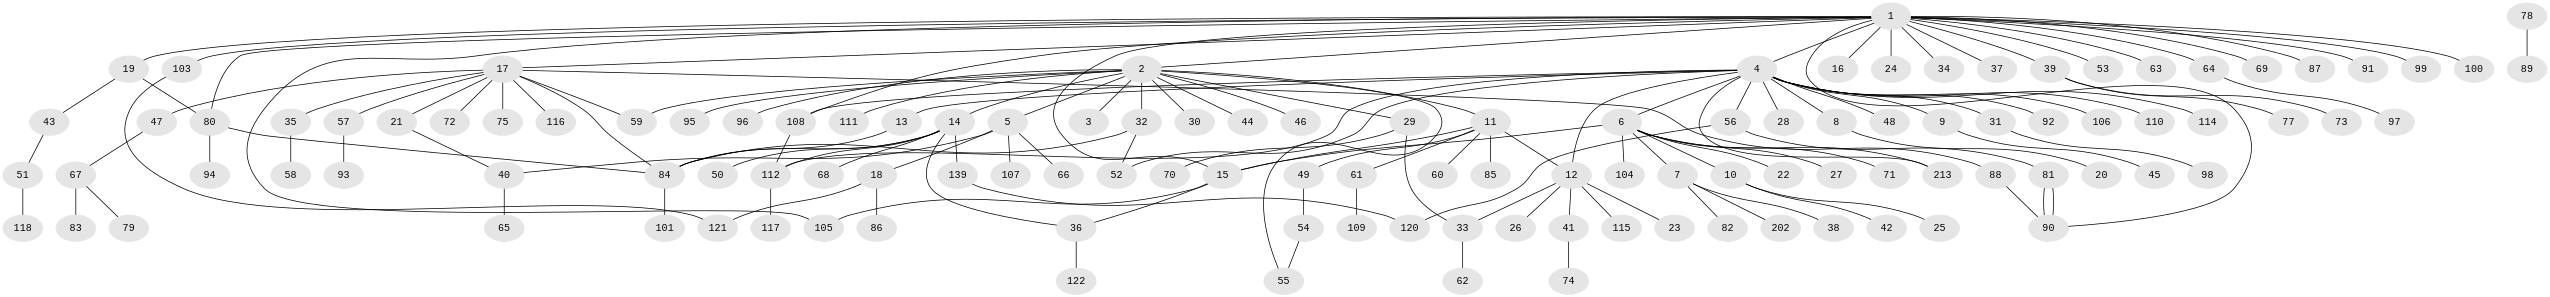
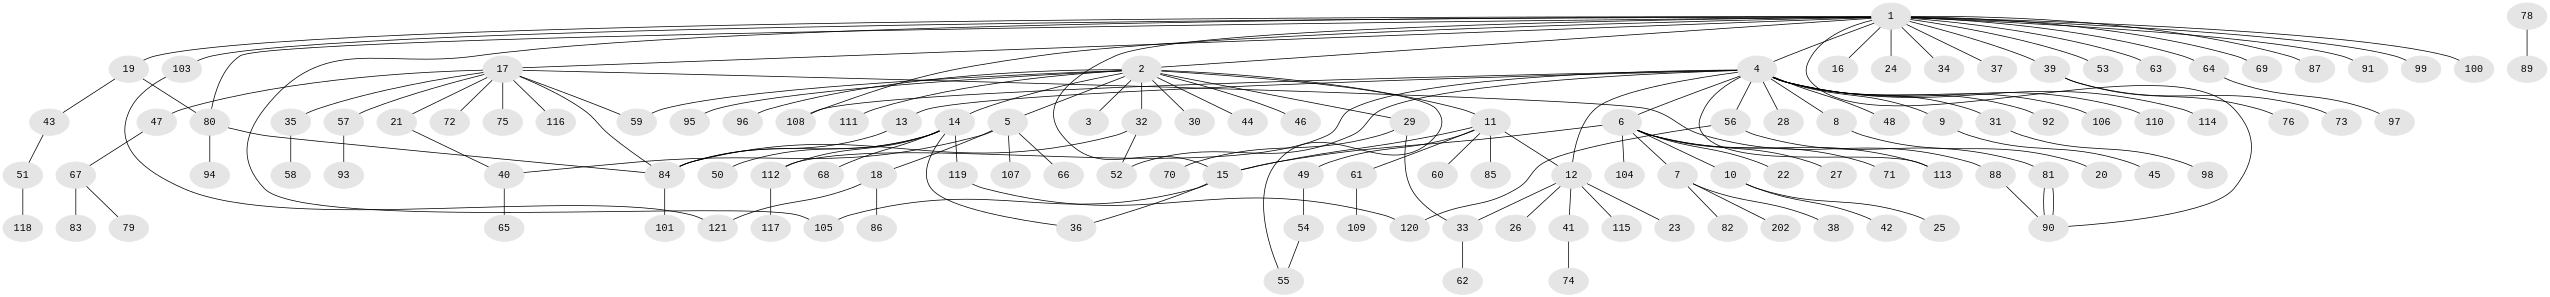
node "77": label "77" -> "76"
edge "108" -- "112": removed
node "139": label "139" -> "119"
node "213": label "213" -> "113"
node "122": removed
